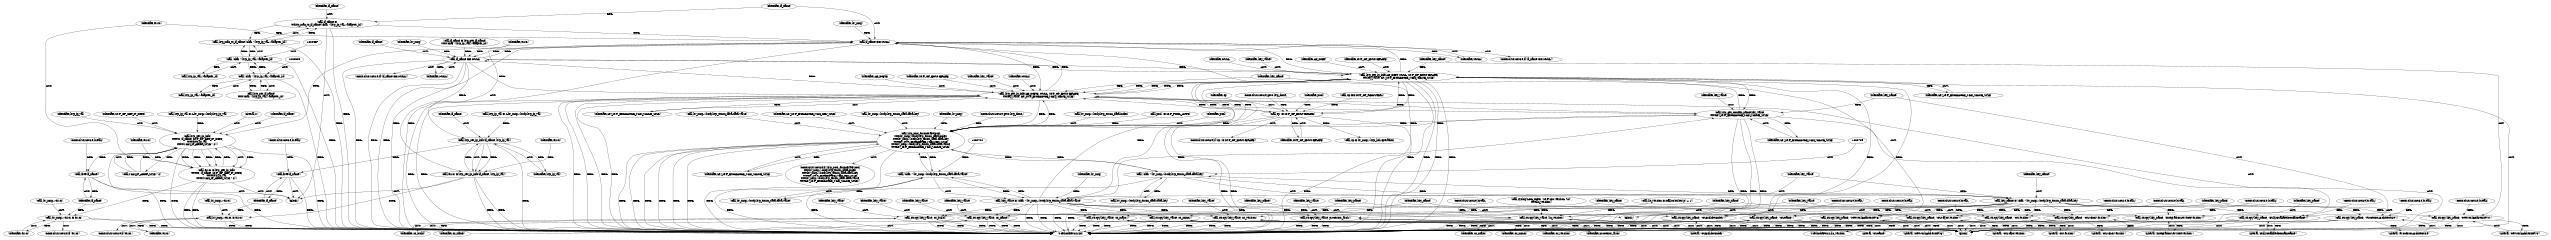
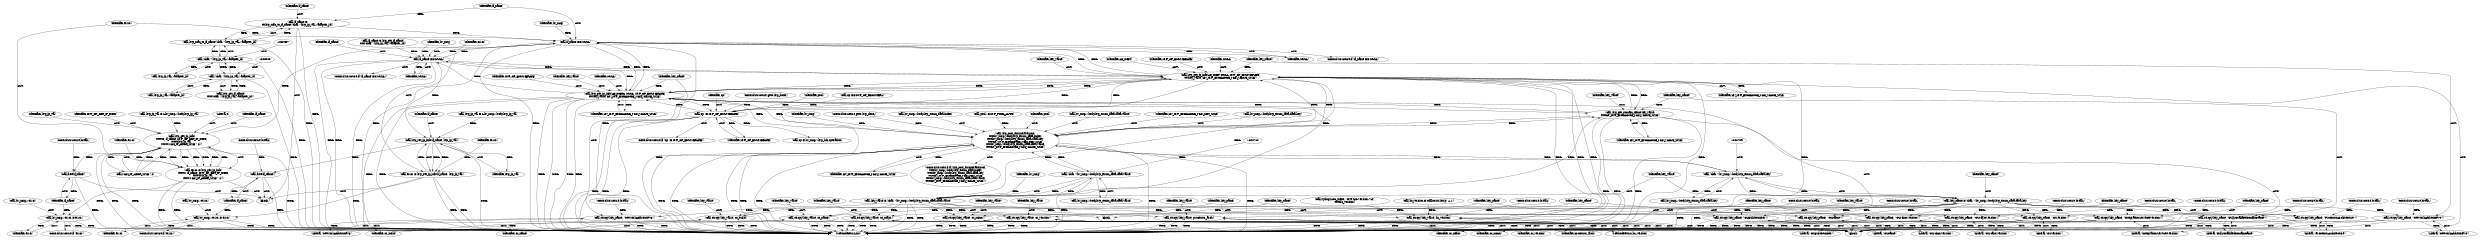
node "(Identifier,AF_INET6)": removed
edge "(Call,(char *)hv_msg->body.kvp_enum_data.data.key)" -> "(MethodReturn,int)": removed, label "DDG:"
